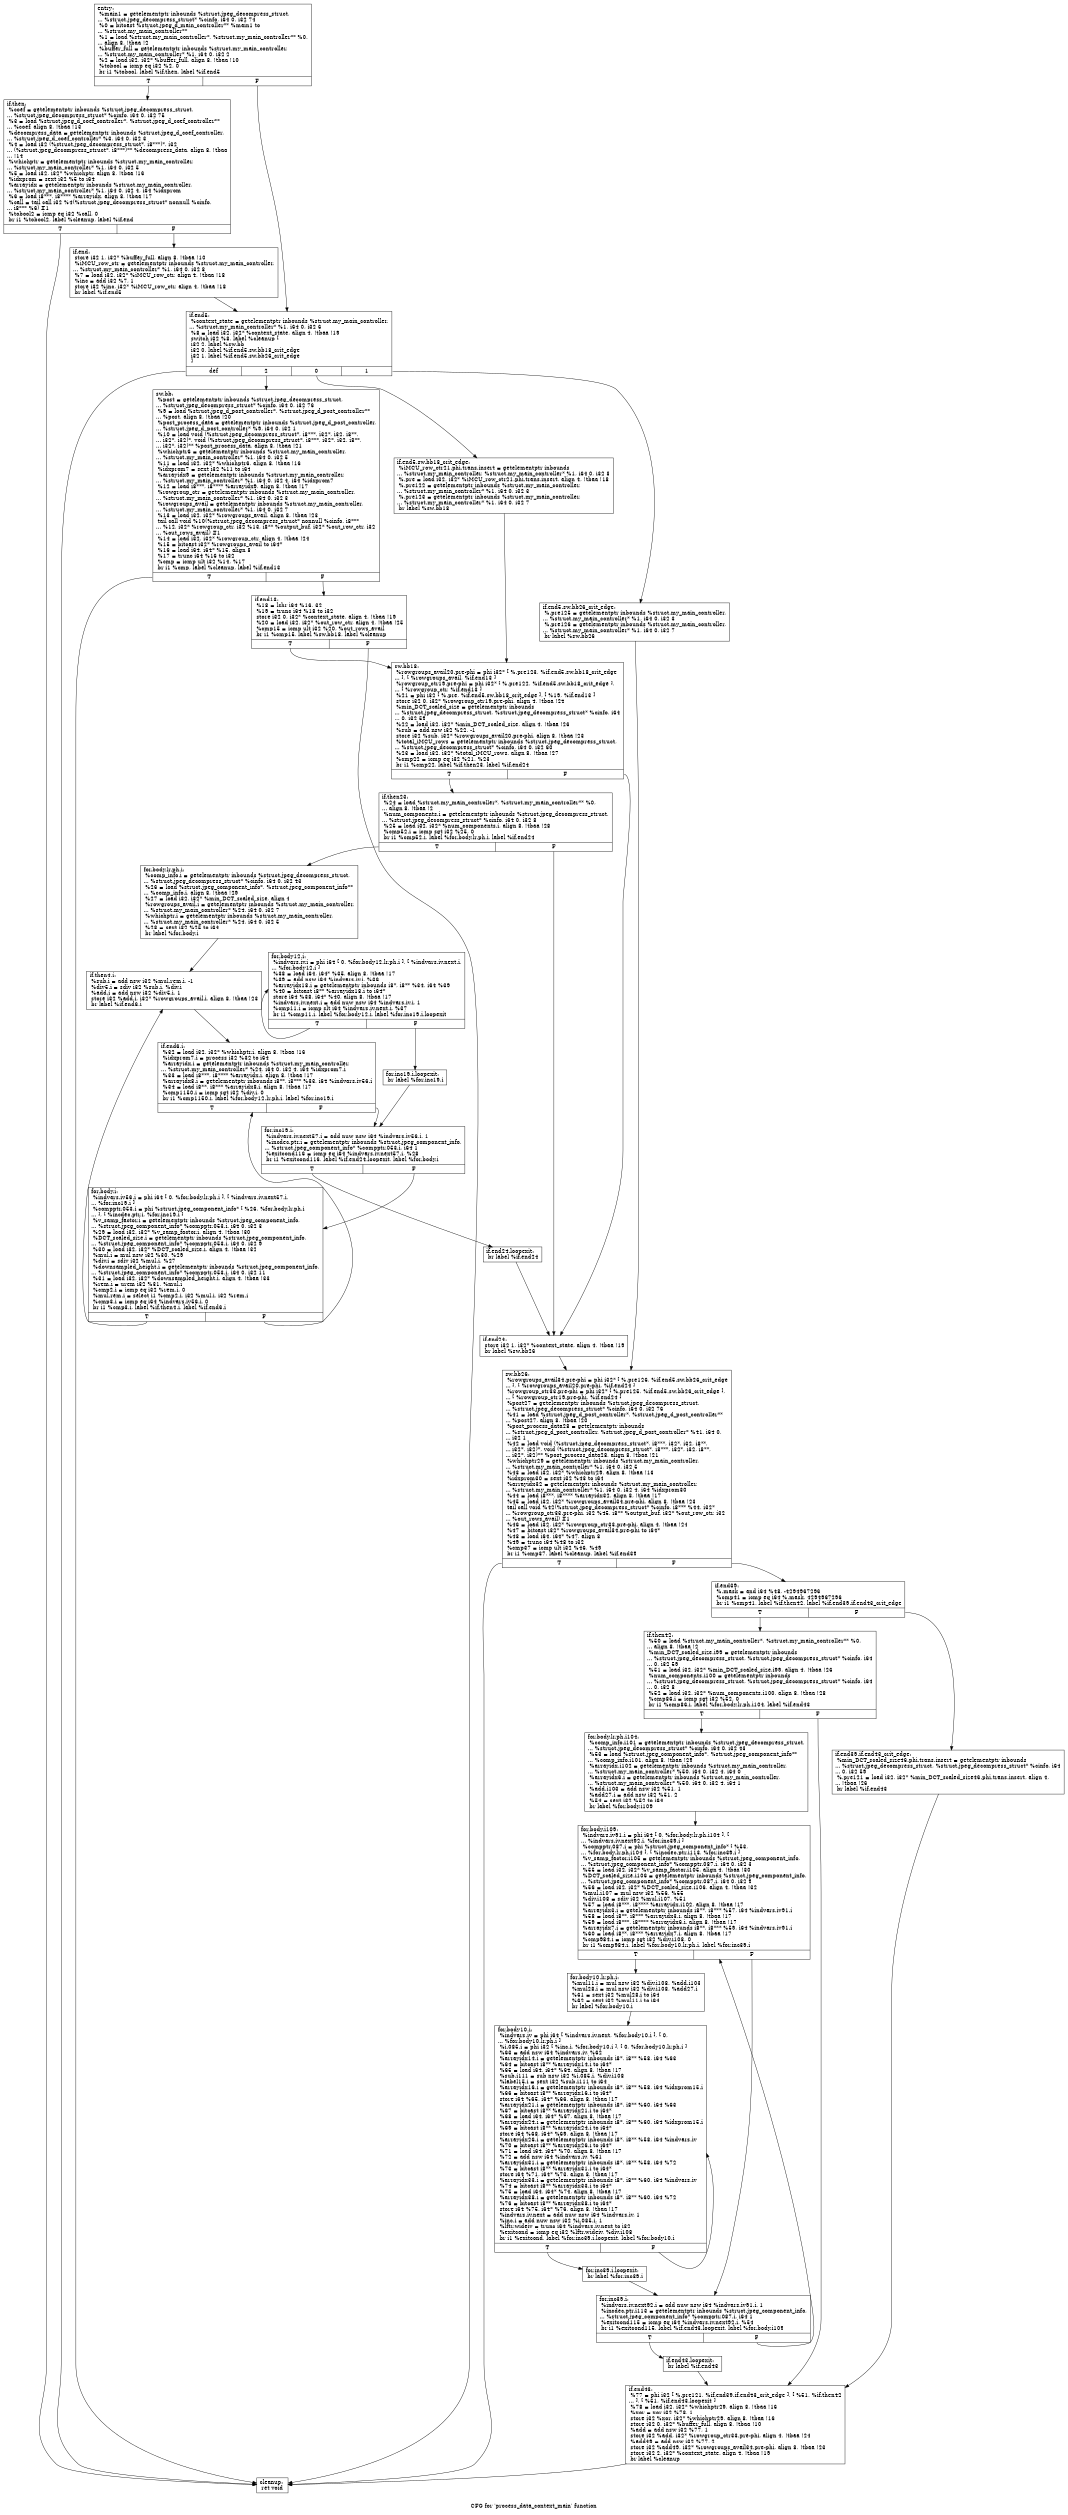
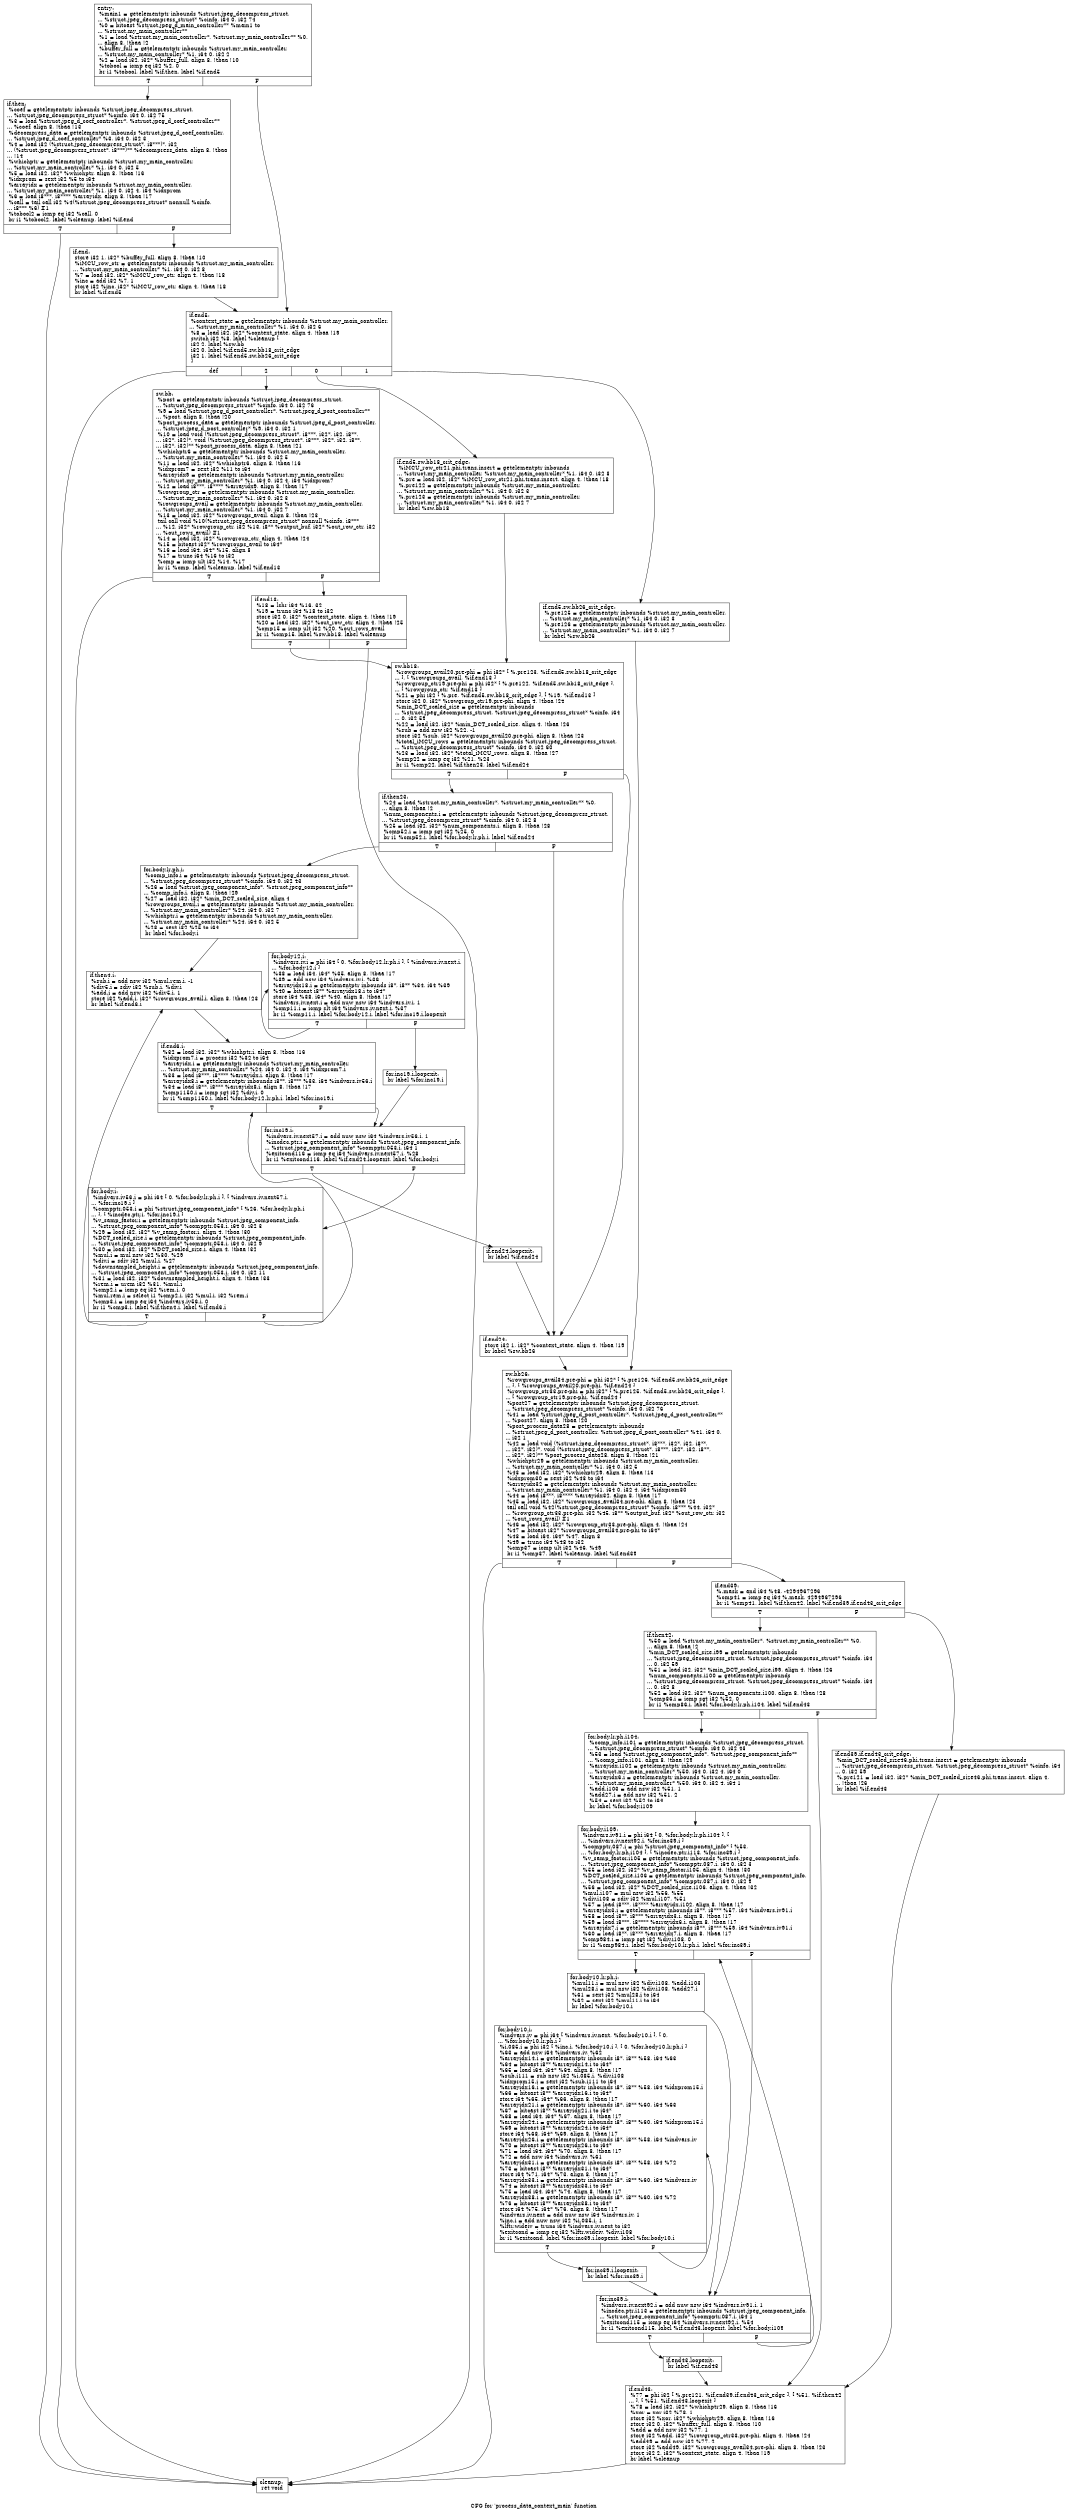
edge "for.body10.lr.ph.i:" -> "for.body10.i:": now "for.body10.lr.ph.i:" -> "for.inc39.i:"
node "for.body10.i:": text "%label15.i = sext i32 %sub.i111 to i64" -> "%idxprom15.i = sext i32 %sub.i111 to i64"
